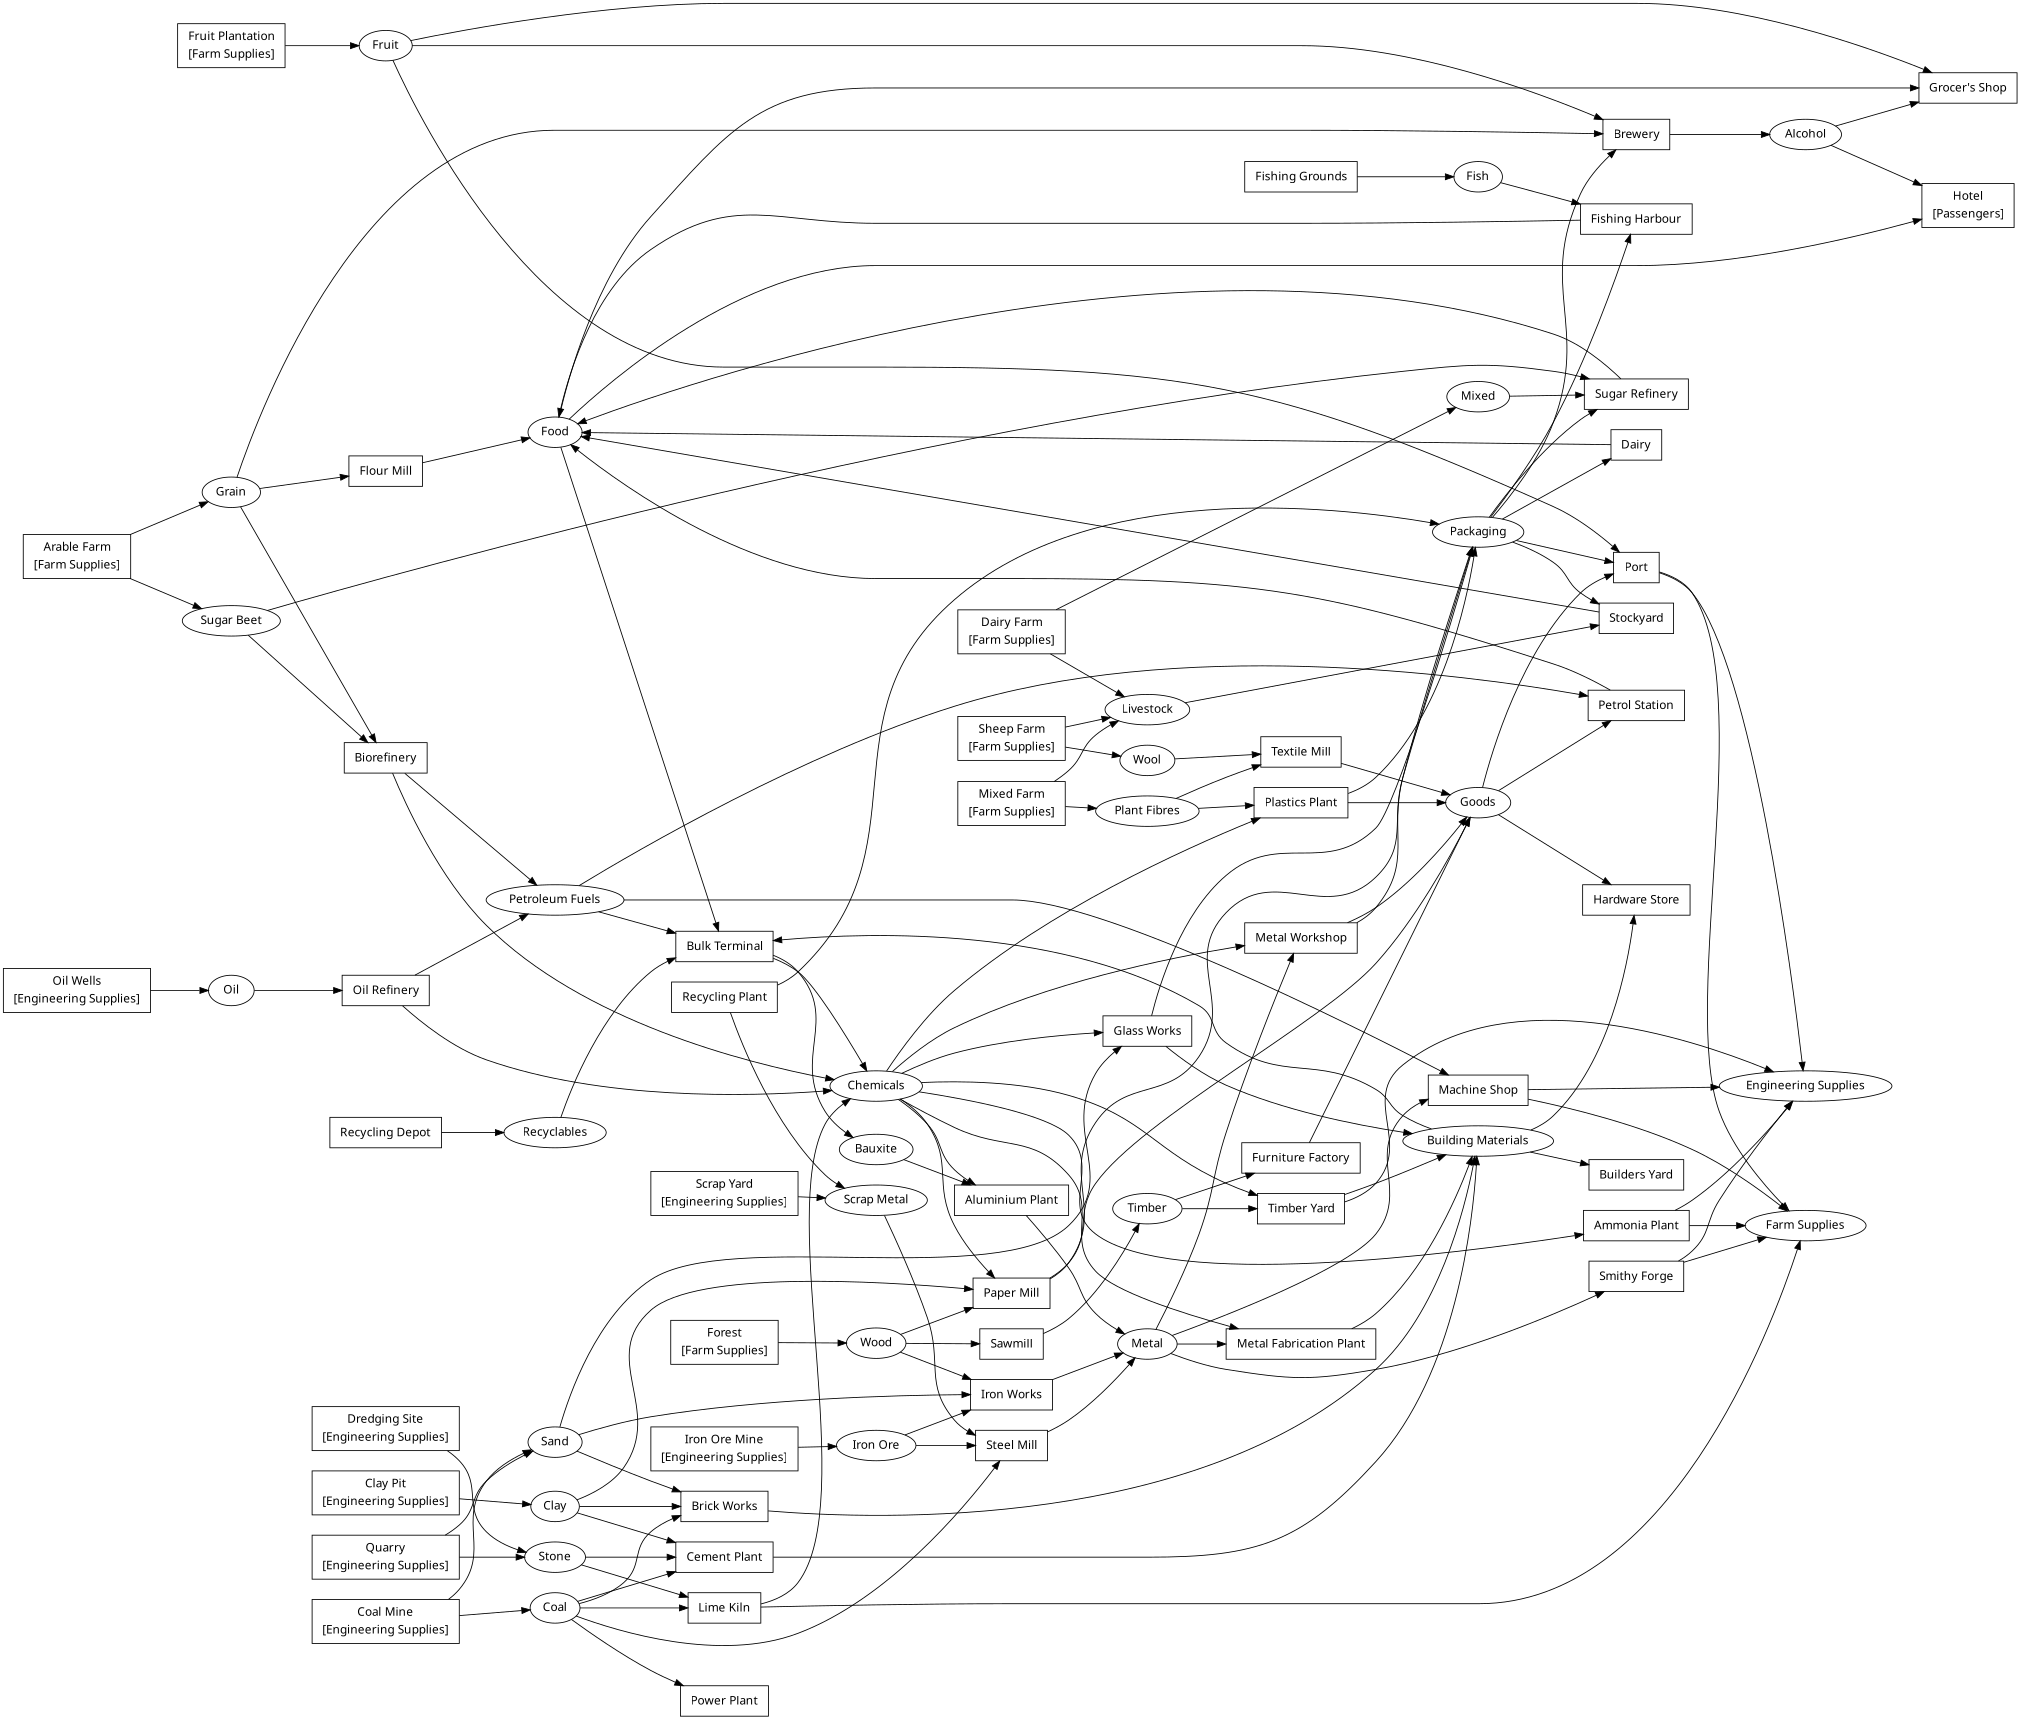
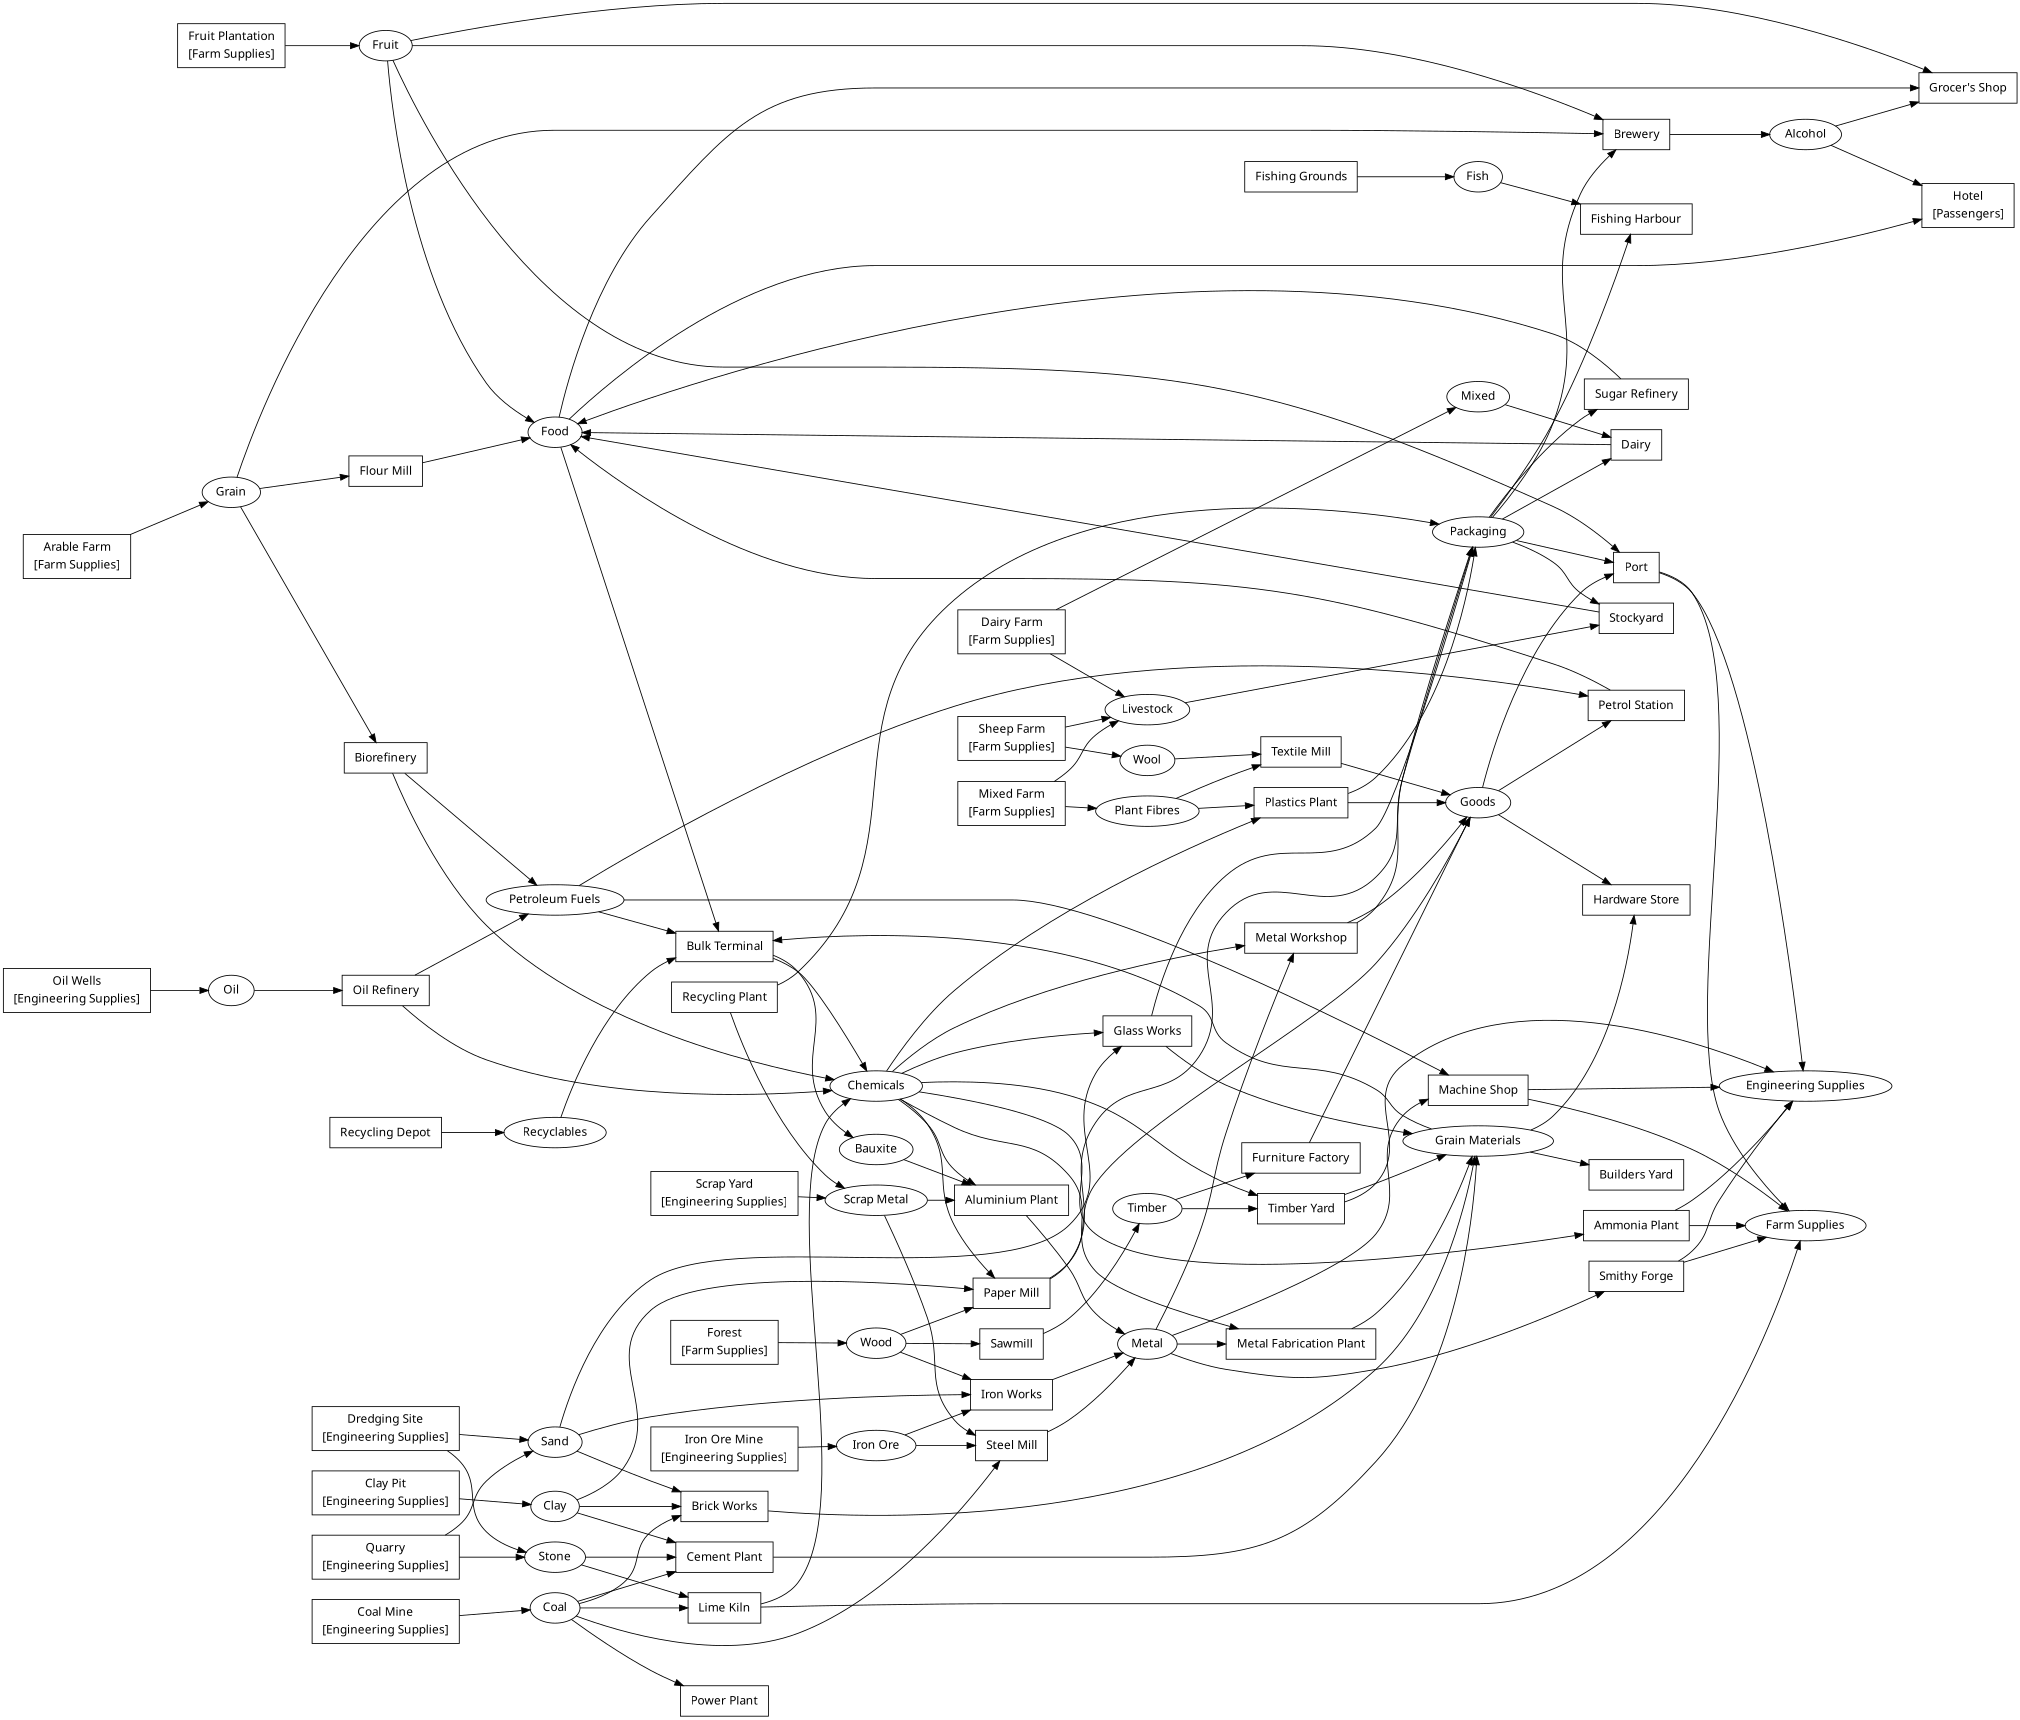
edge "Fishing Harbour" -> "Food": now "Fruit" -> "Food"
edge "Mixed" -> "Sugar Refinery": now "Mixed" -> "Dairy"
node "Sugar Beet": removed
node "Building Materials": label "Building Materials" -> "Grain Materials"
edge "Scrap Metal" -> "Aluminium Plant": added
edge "Coal Mine" -> "Sand": now "Dredging Site" -> "Sand"
